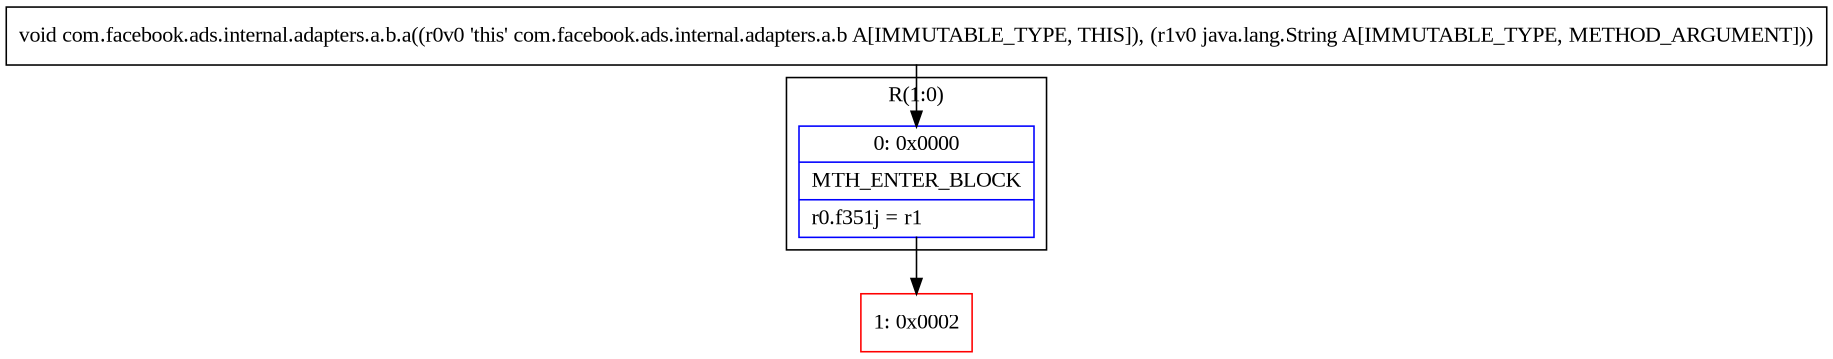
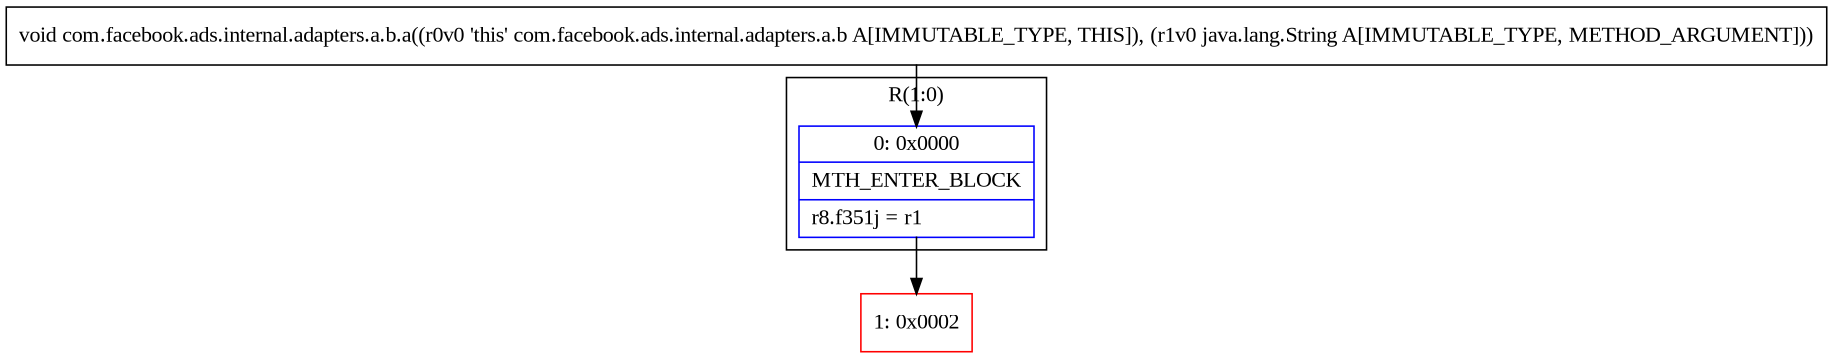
node "0: 0x0000": text "r0.f351j = r1" -> "r8.f351j = r1"
